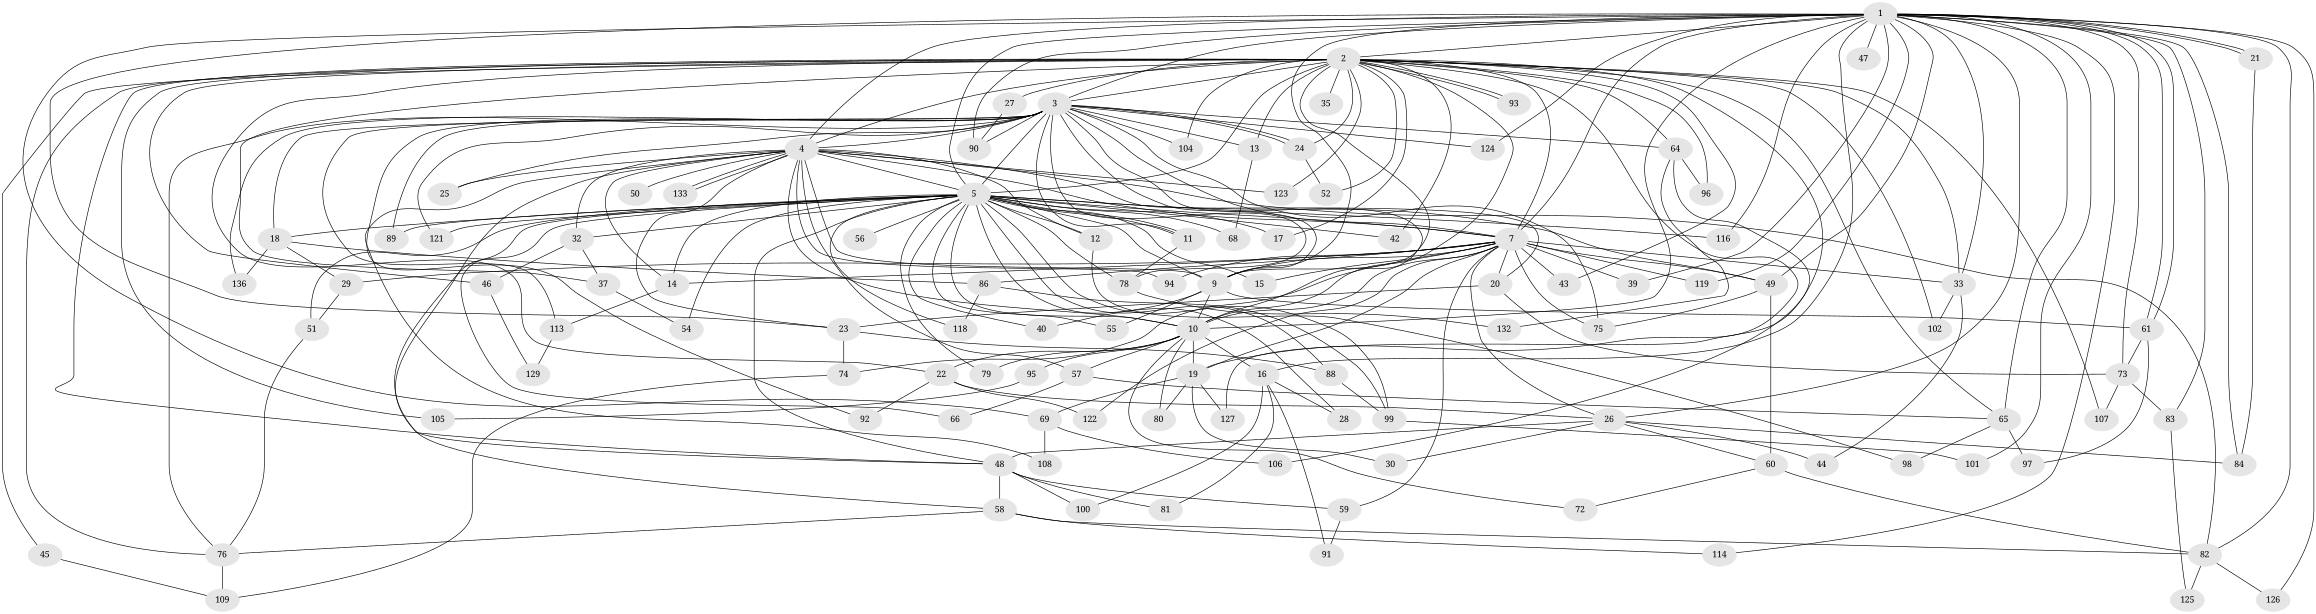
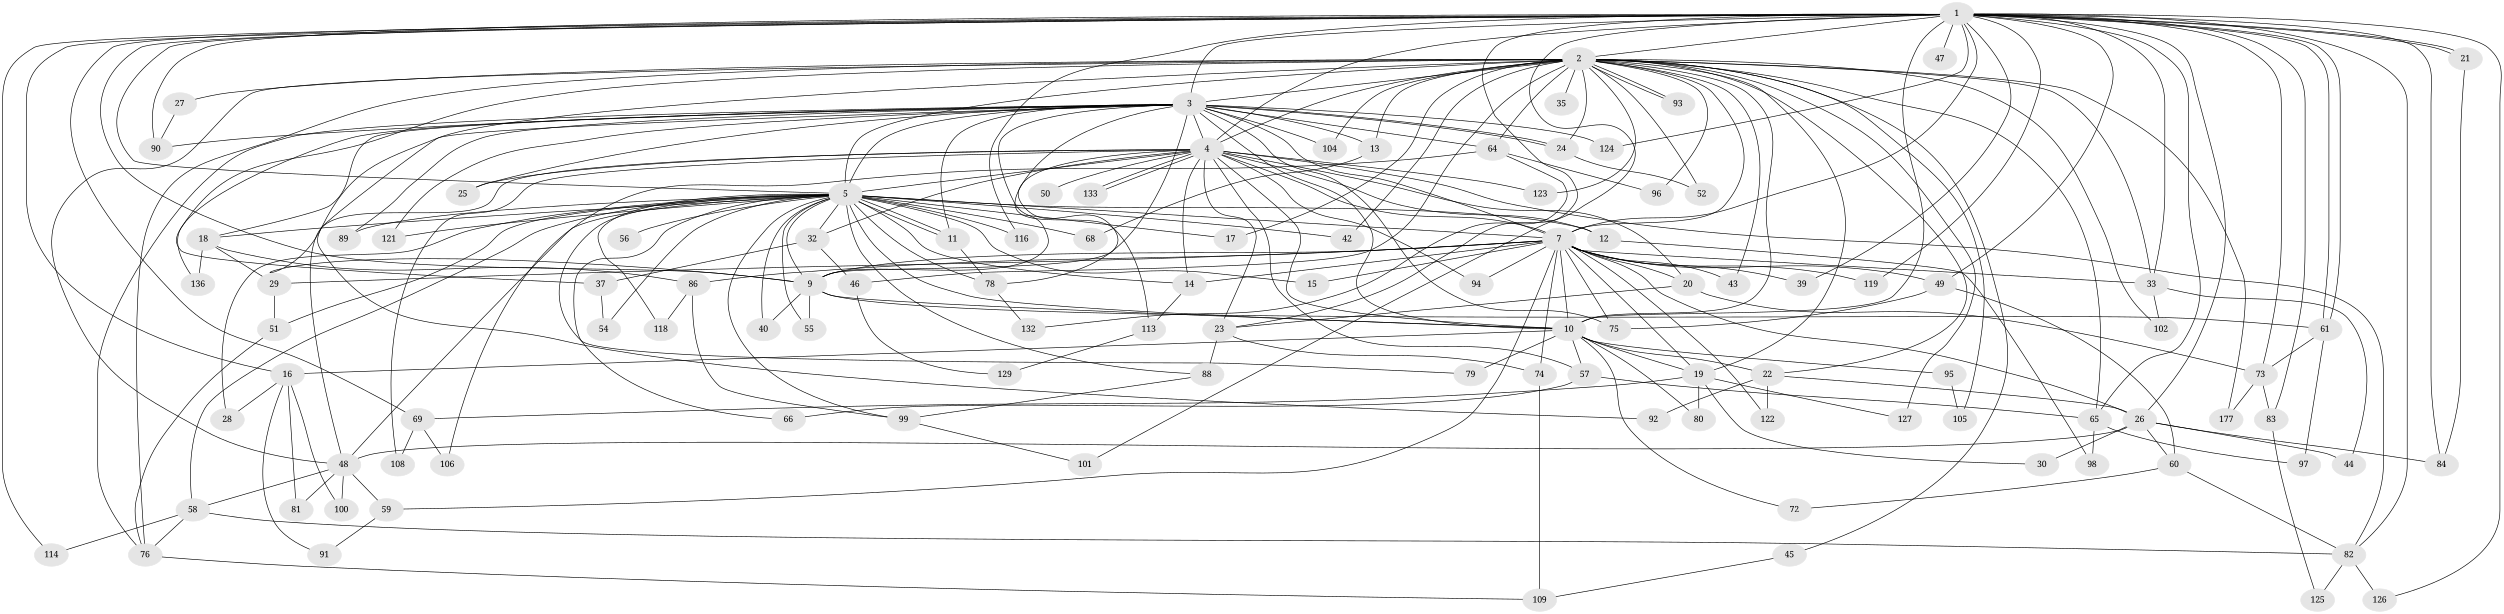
edge "5" -- "49": removed
node "107": label "107" -> "177"
